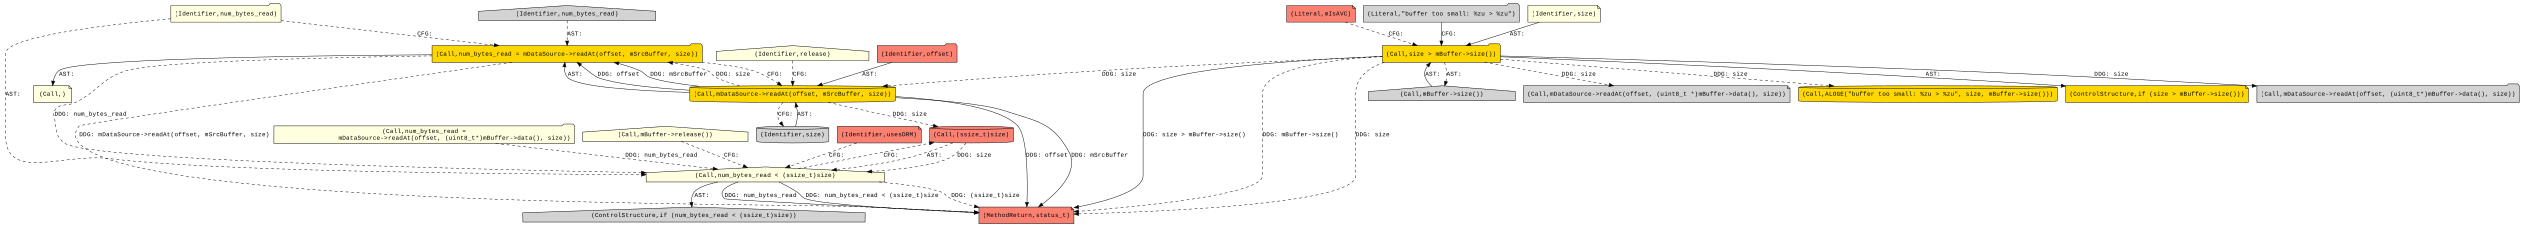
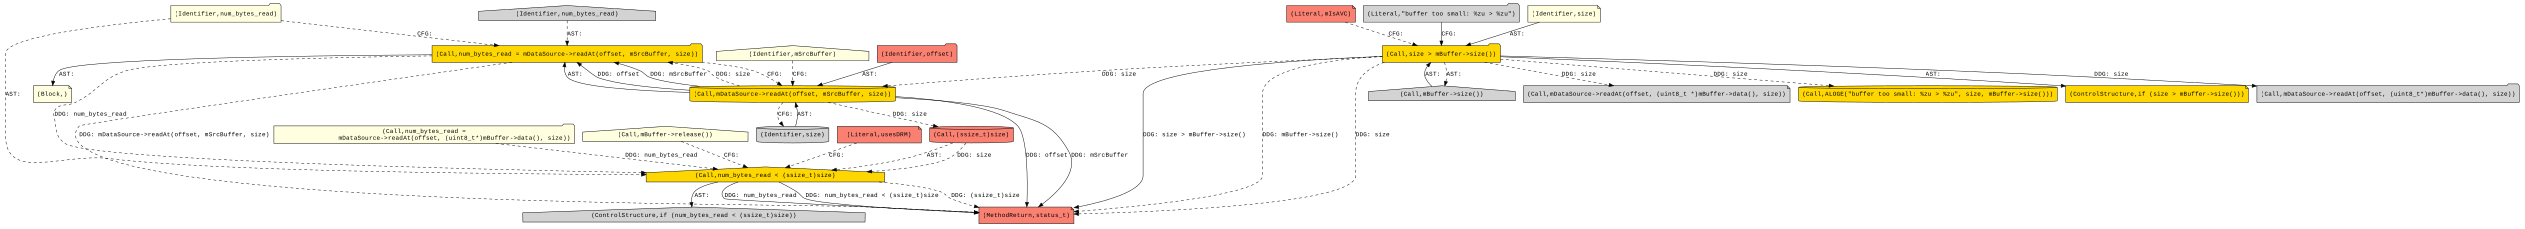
node "(Identifier,release)": label "(Identifier,release)" -> "(Identifier,mSrcBuffer)"
node "(Call,)": label "(Call,)" -> "(Block,)"
node "(Identifier,usesDRM)": label "(Identifier,usesDRM)" -> "(Literal,usesDRM)"
edge "(Call,num_bytes_read < (ssize_t)size)" -> "(Call,(ssize_t)size)": removed, label "CFG:"
node "(Call,num_bytes_read < (ssize_t)size)": fillcolor lightyellow -> gold
